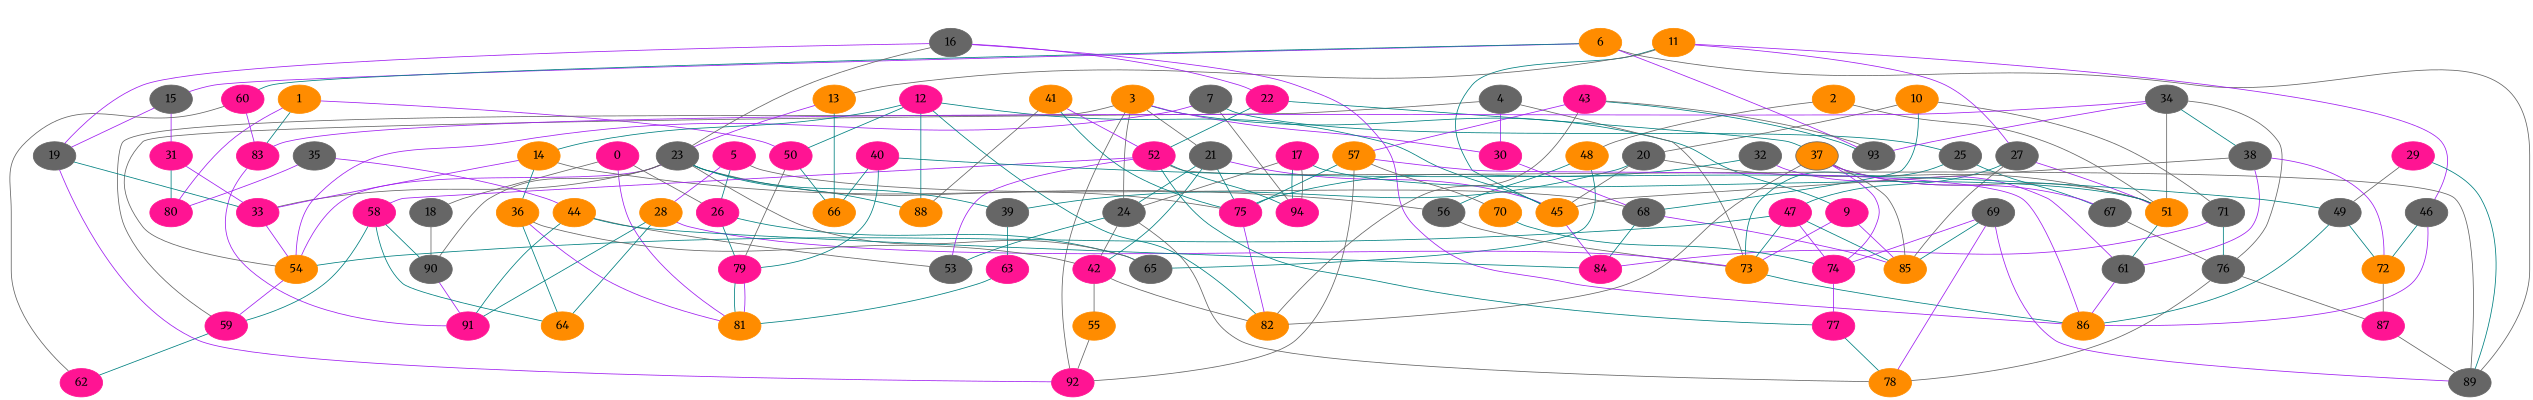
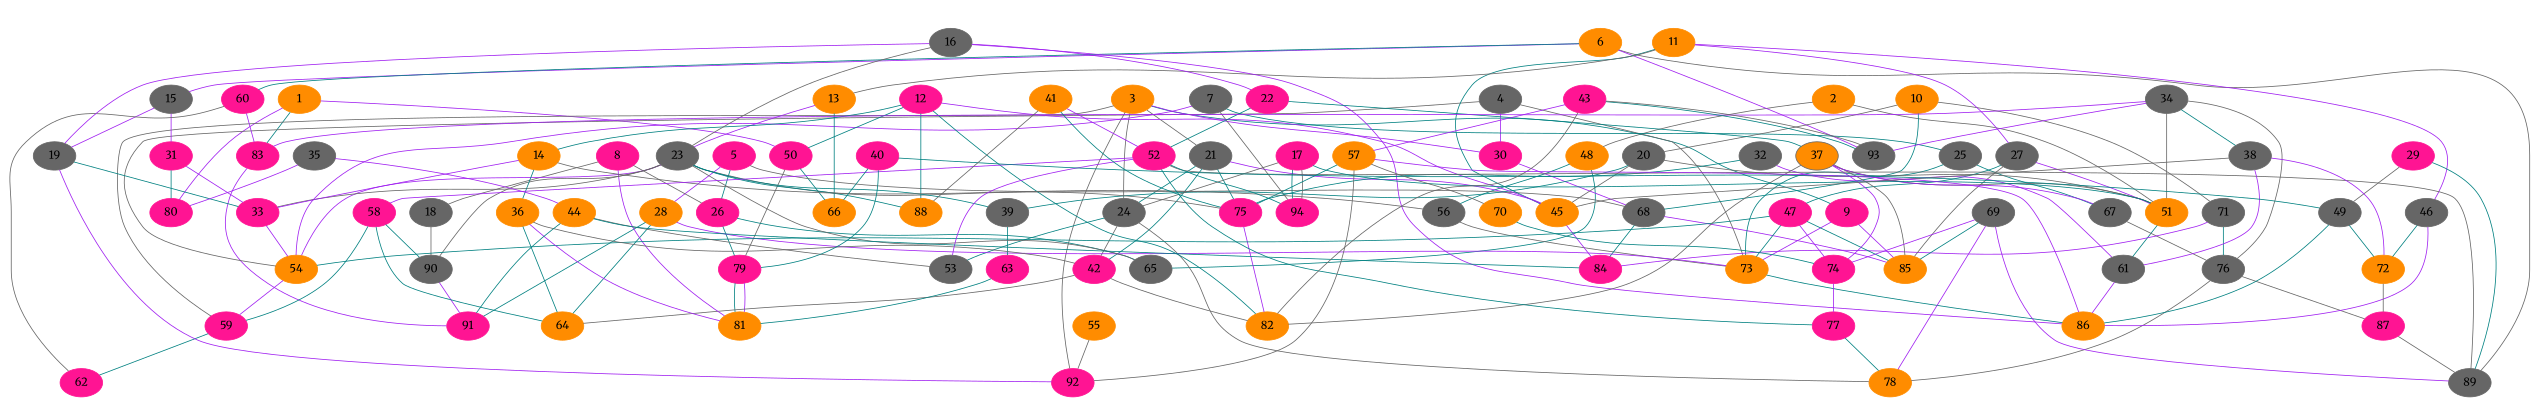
edge "12" -- "45": color teal -> purple
node "0": label "0" -> "8"
edge "42" -- "55": now "42" -- "64"
